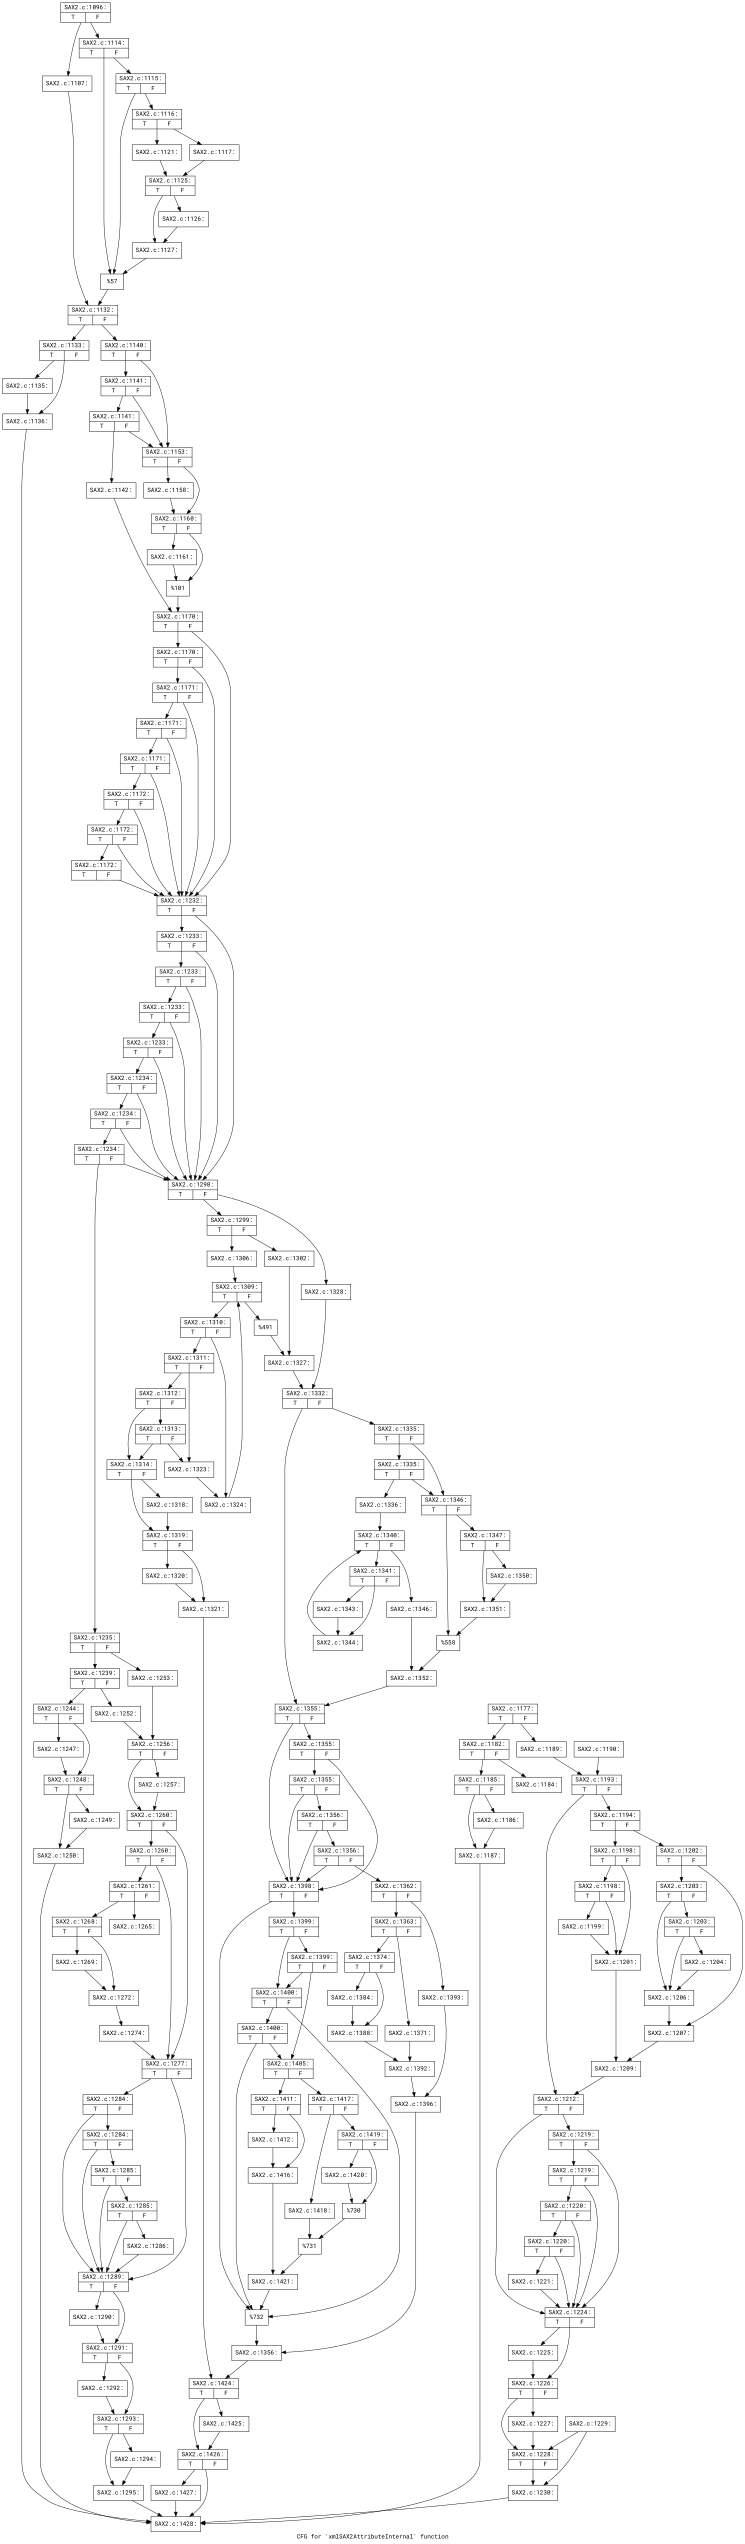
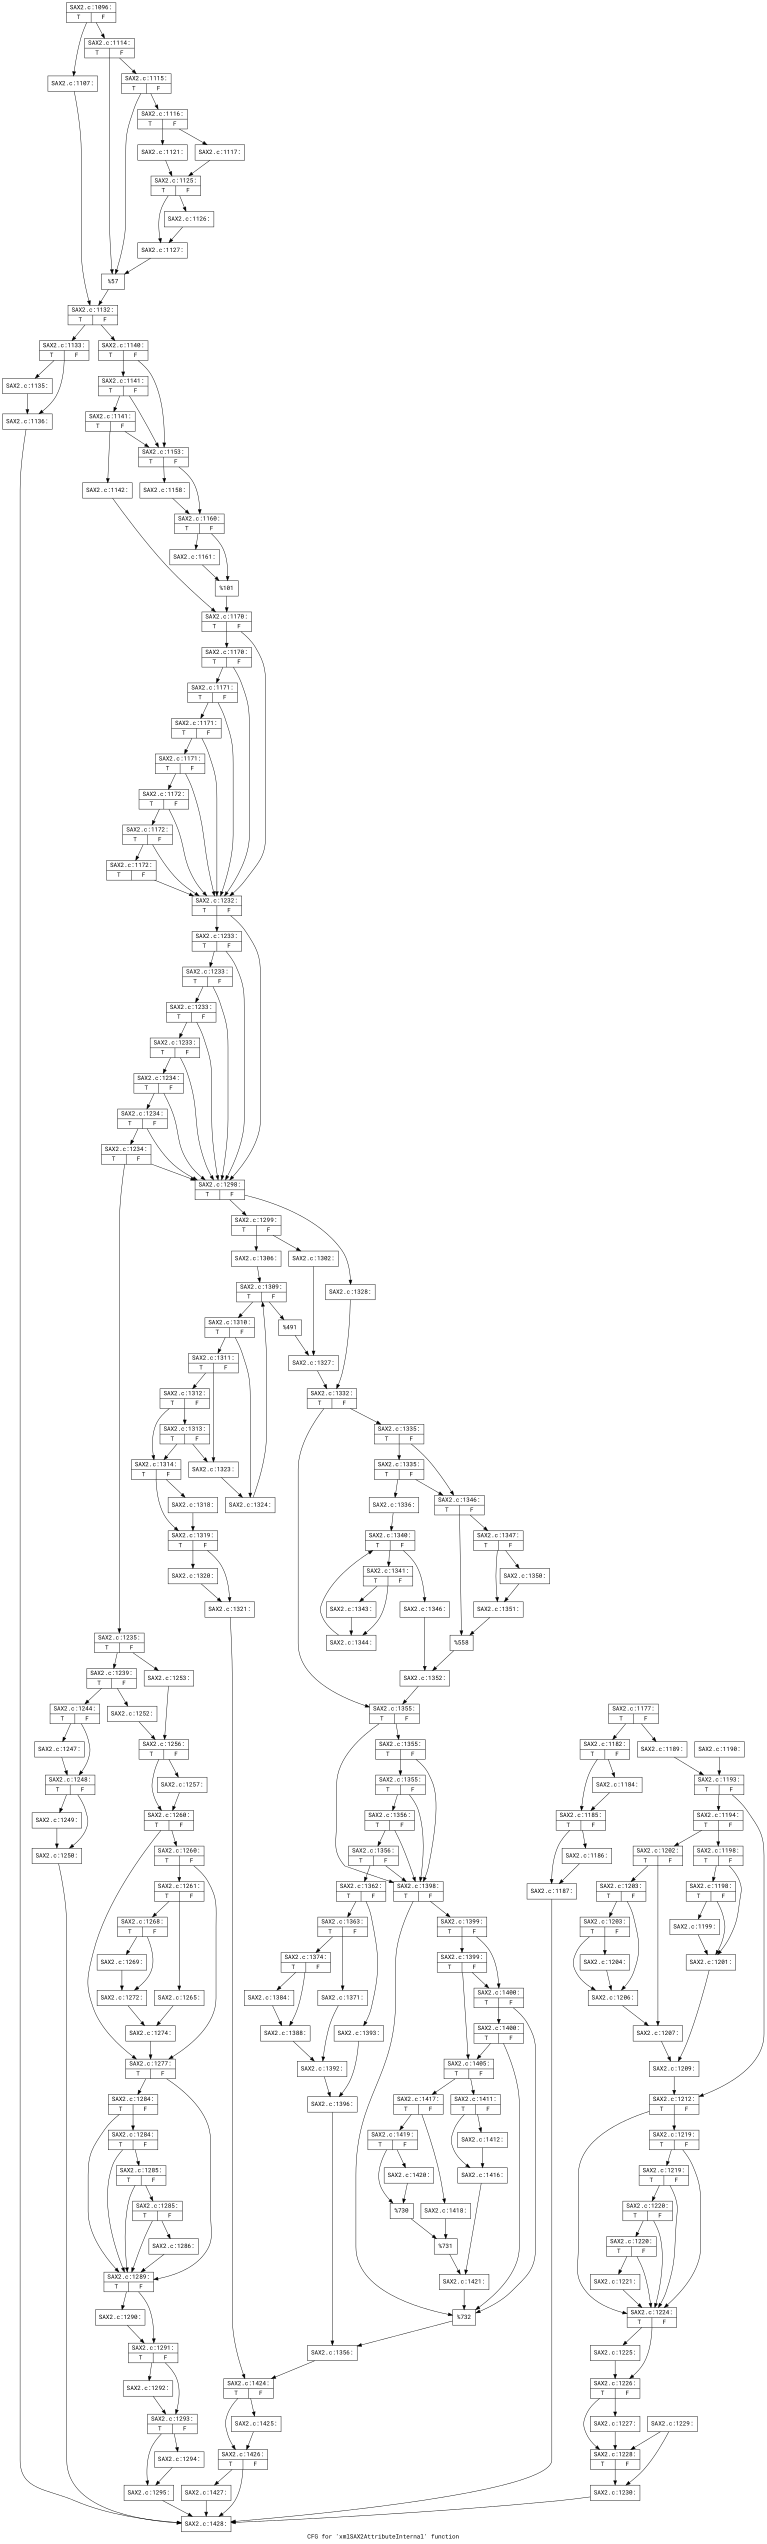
edge "SAX2.c:1184:" -> "SAX2.c:1185:": added
edge "SAX2.c:1265:" -> "SAX2.c:1274:": added
